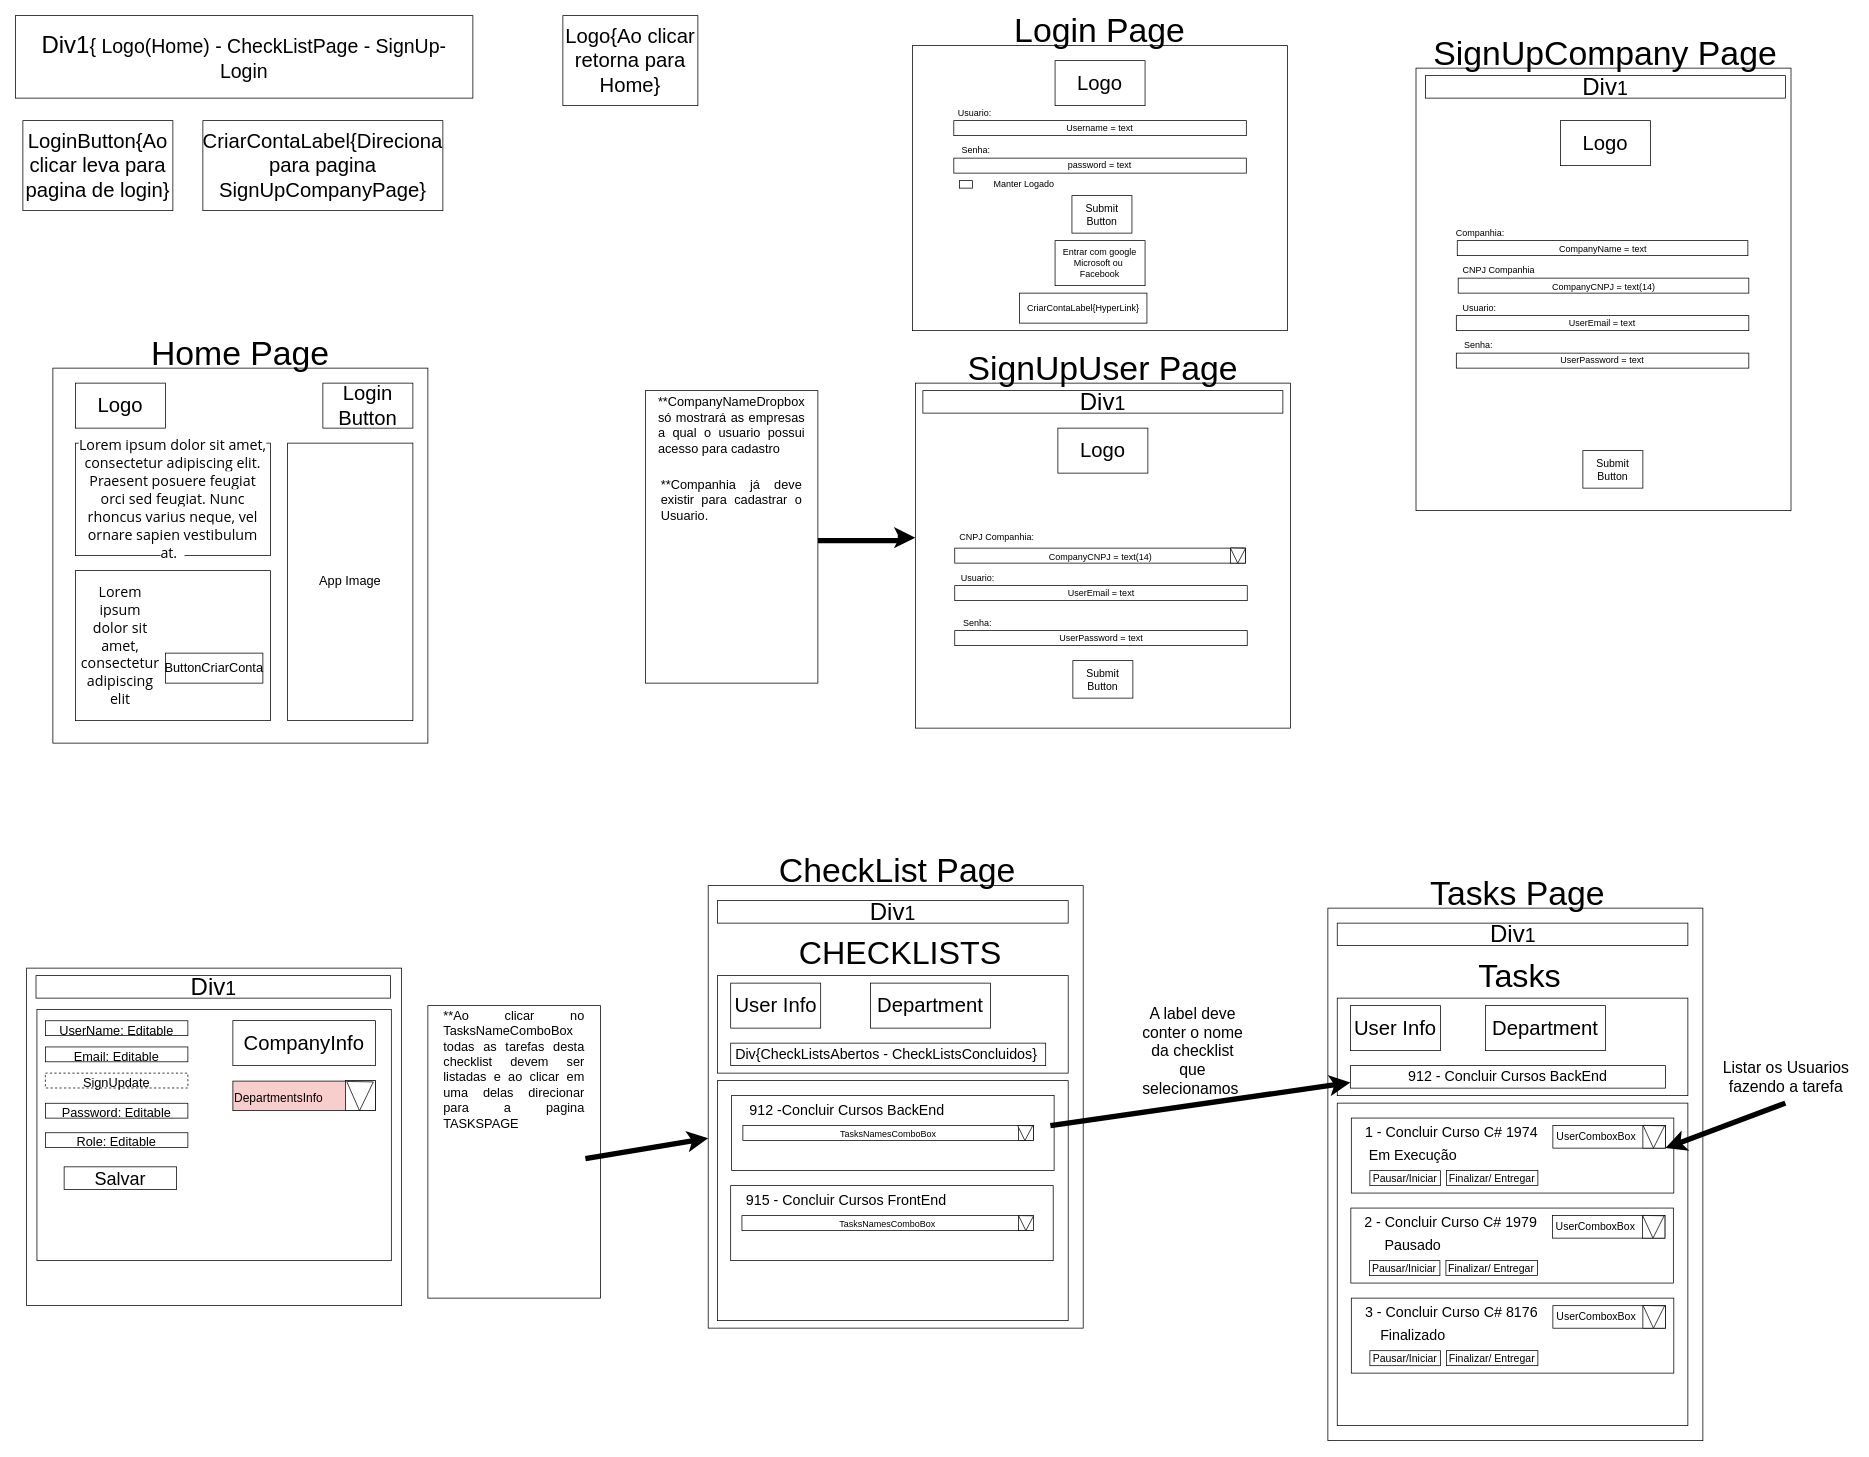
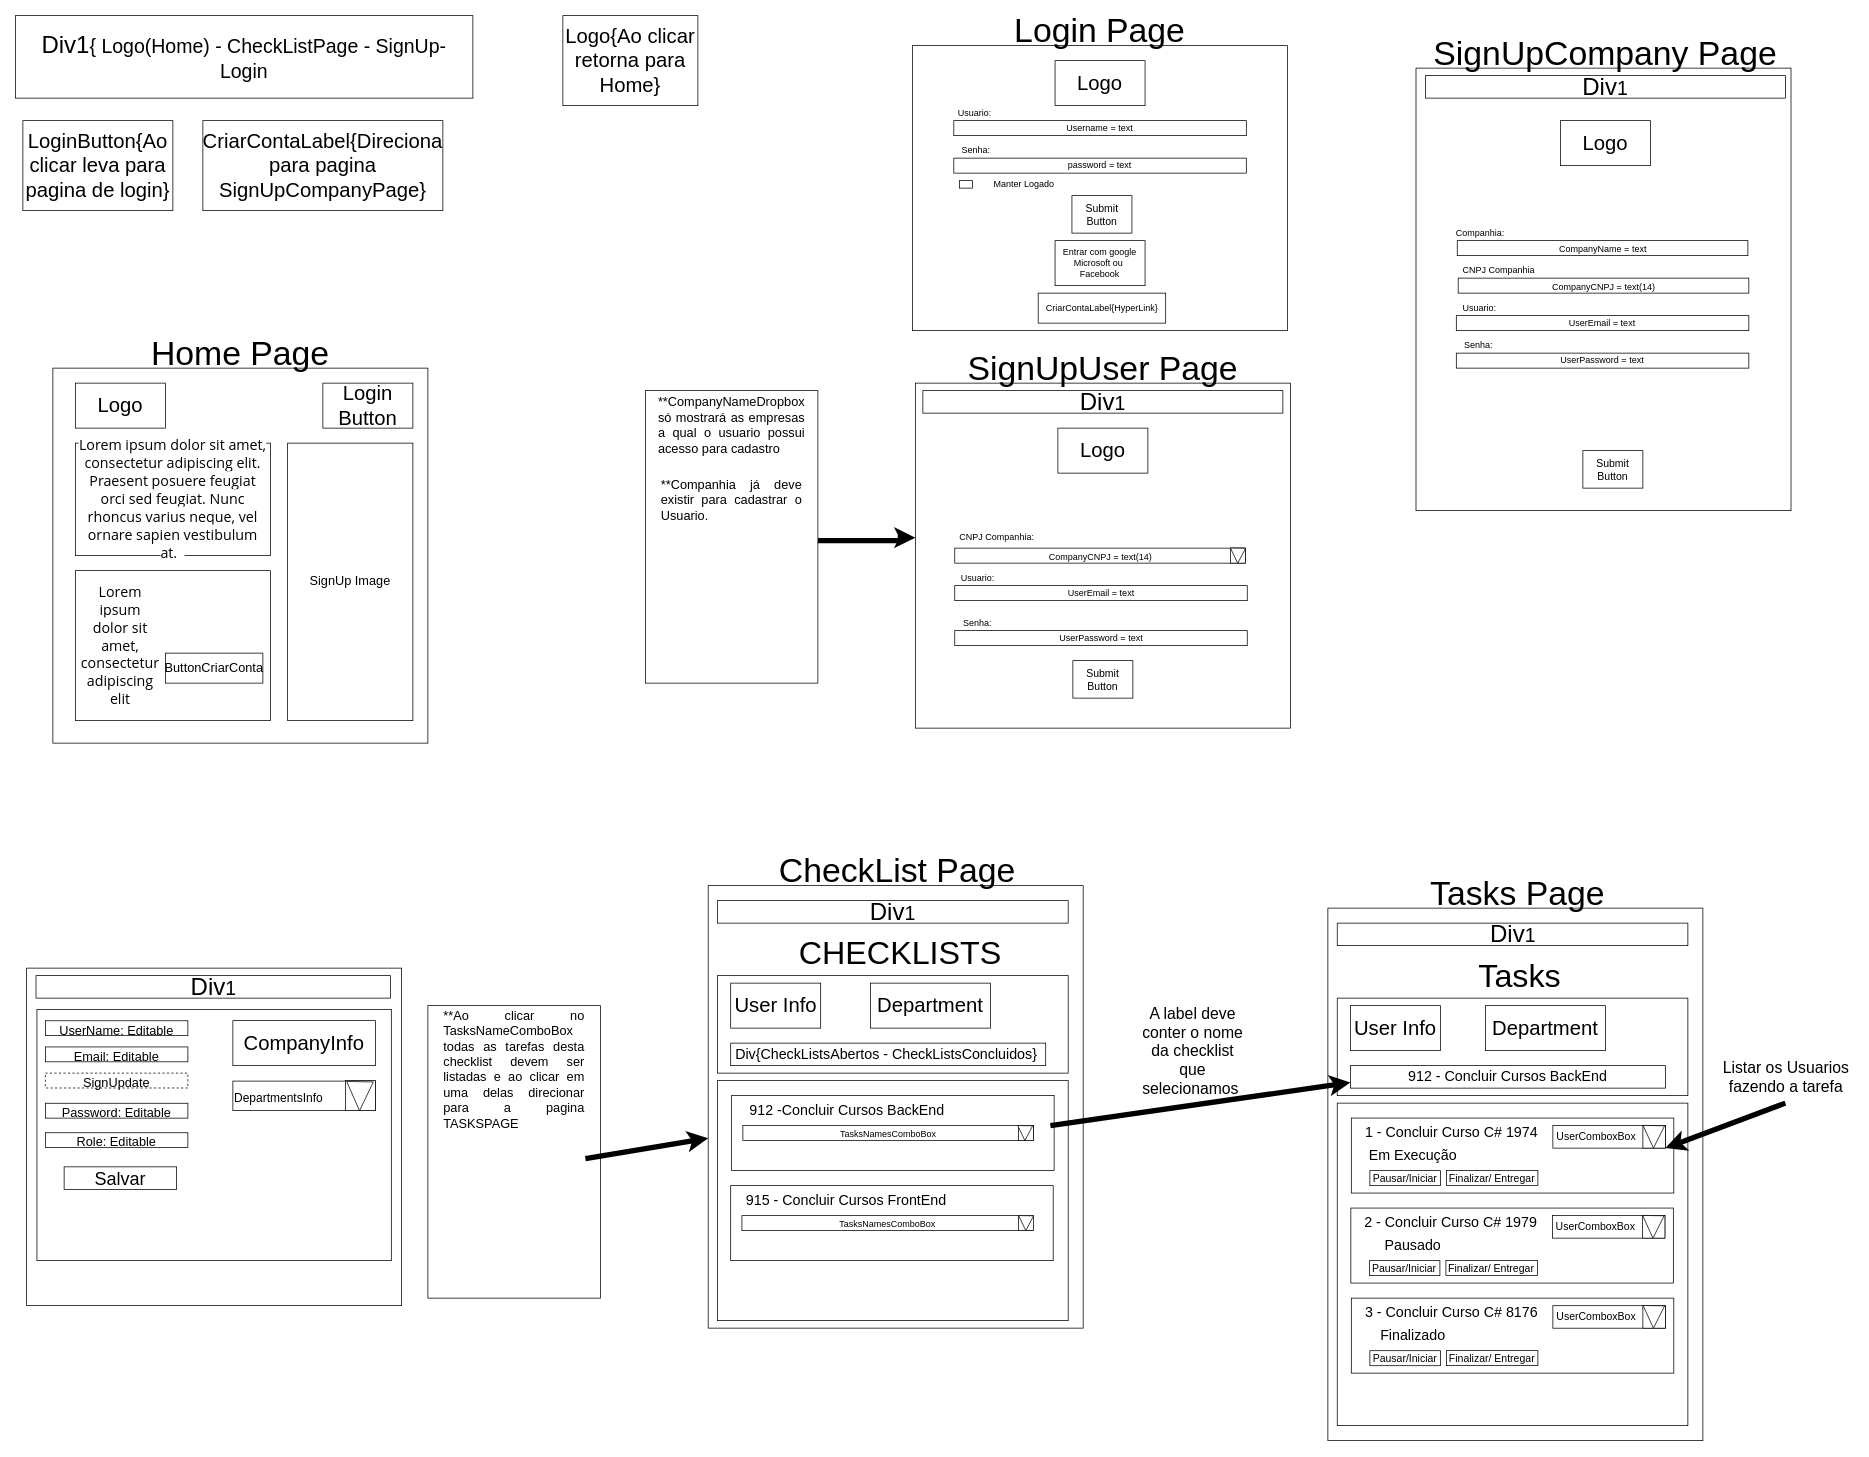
node "CriarContaLabel{HyperLink}": moved (1083, 308) -> (1102, 308)
node "App Image": label "App Image" -> "SignUp Image"
node "DepartmentsInfo": fillcolor #f8cecc -> #ffffff
